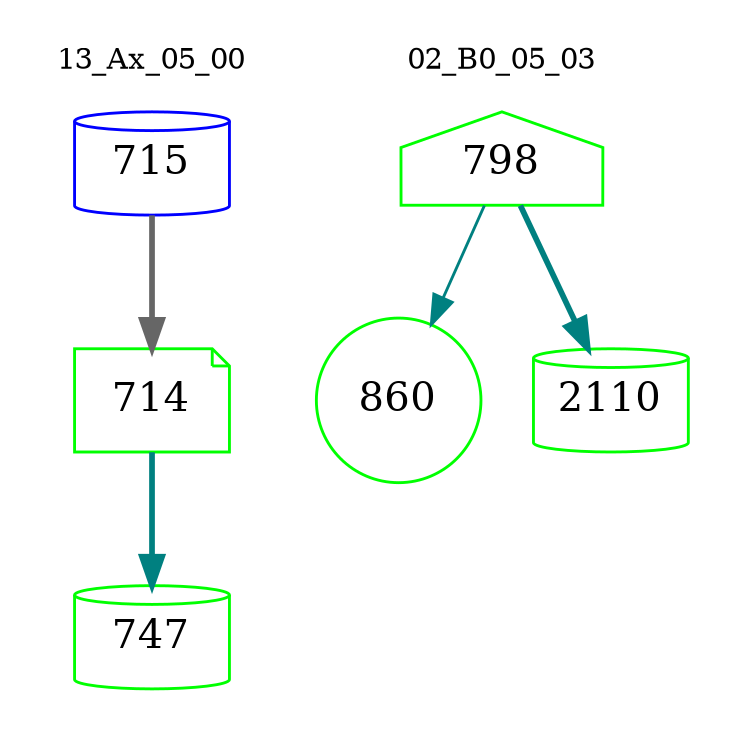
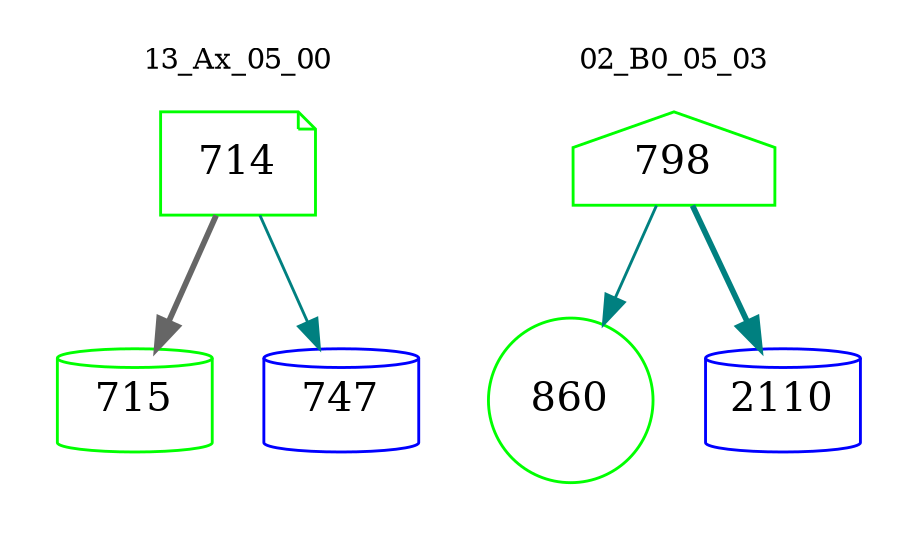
node "715": color blue -> green
edge "715" -> "714": reversed
node "2110": color green -> blue
edge "714" -> "747": style bold -> solid
node "747": color green -> blue
